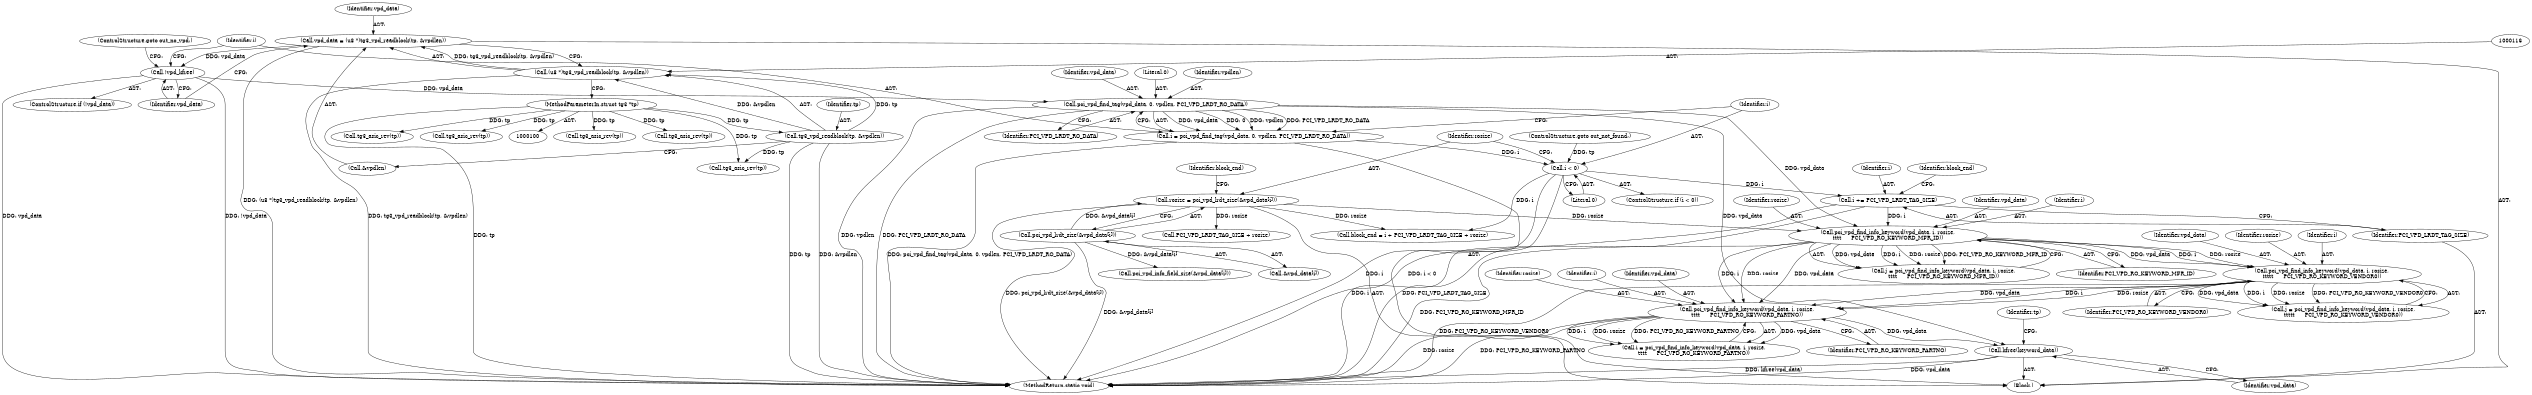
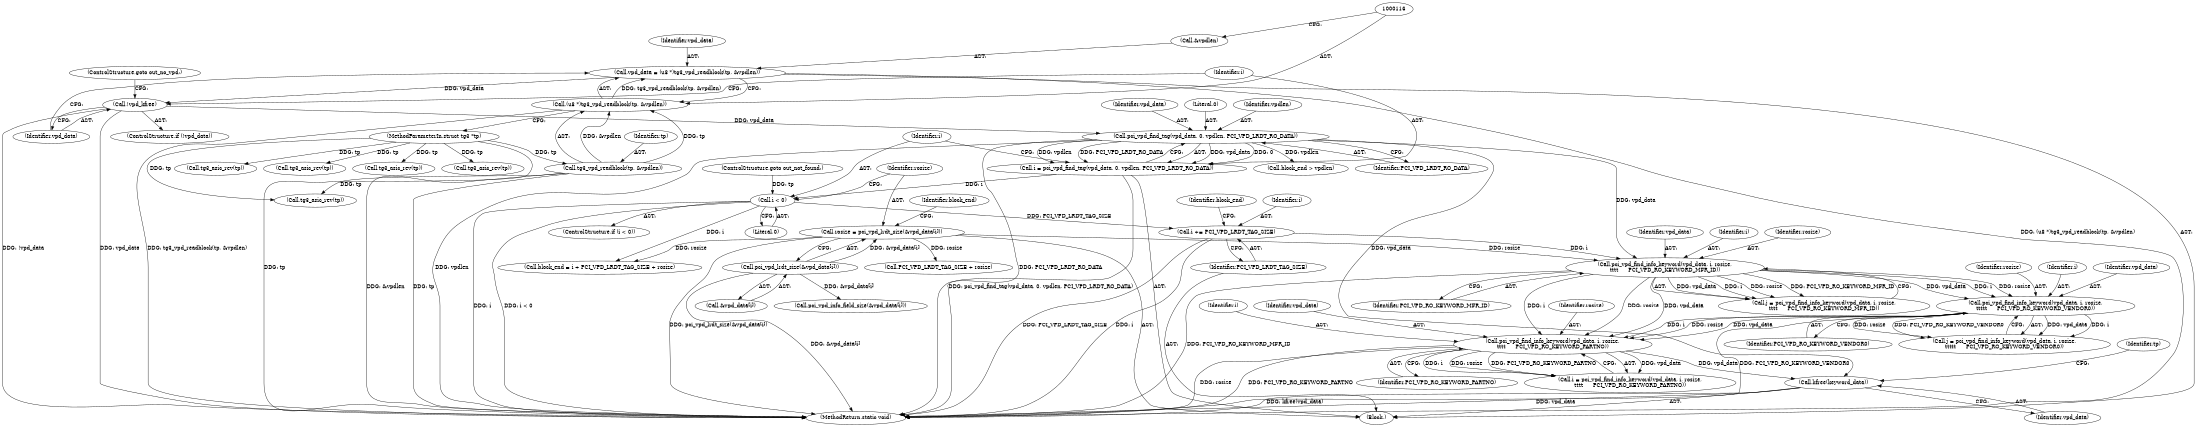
node "1000100": removed
edge "(Call,tg3_vpd_readblock(tp, &vpdlen))" -> "(Call,&vpdlen)": now "1000116" -> "(Call,&vpdlen)"
node "(Call,block_end > vpdlen)": added
edge "(Call,i < 0)" -> "(Call,i += PCI_VPD_LRDT_TAG_SIZE)": label "DDG: i" -> "DDG: PCI_VPD_LRDT_TAG_SIZE"
